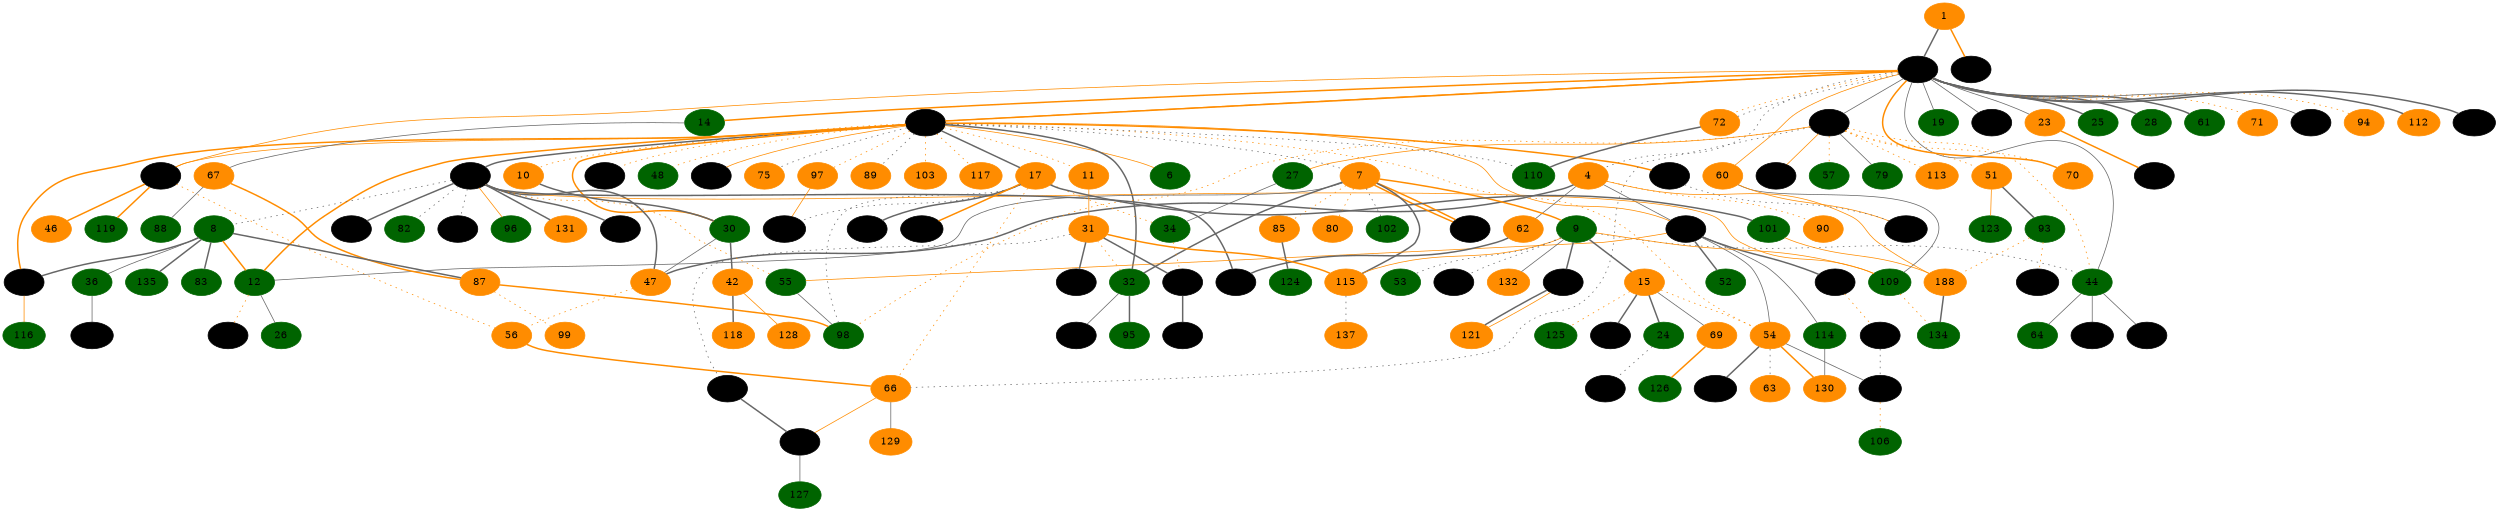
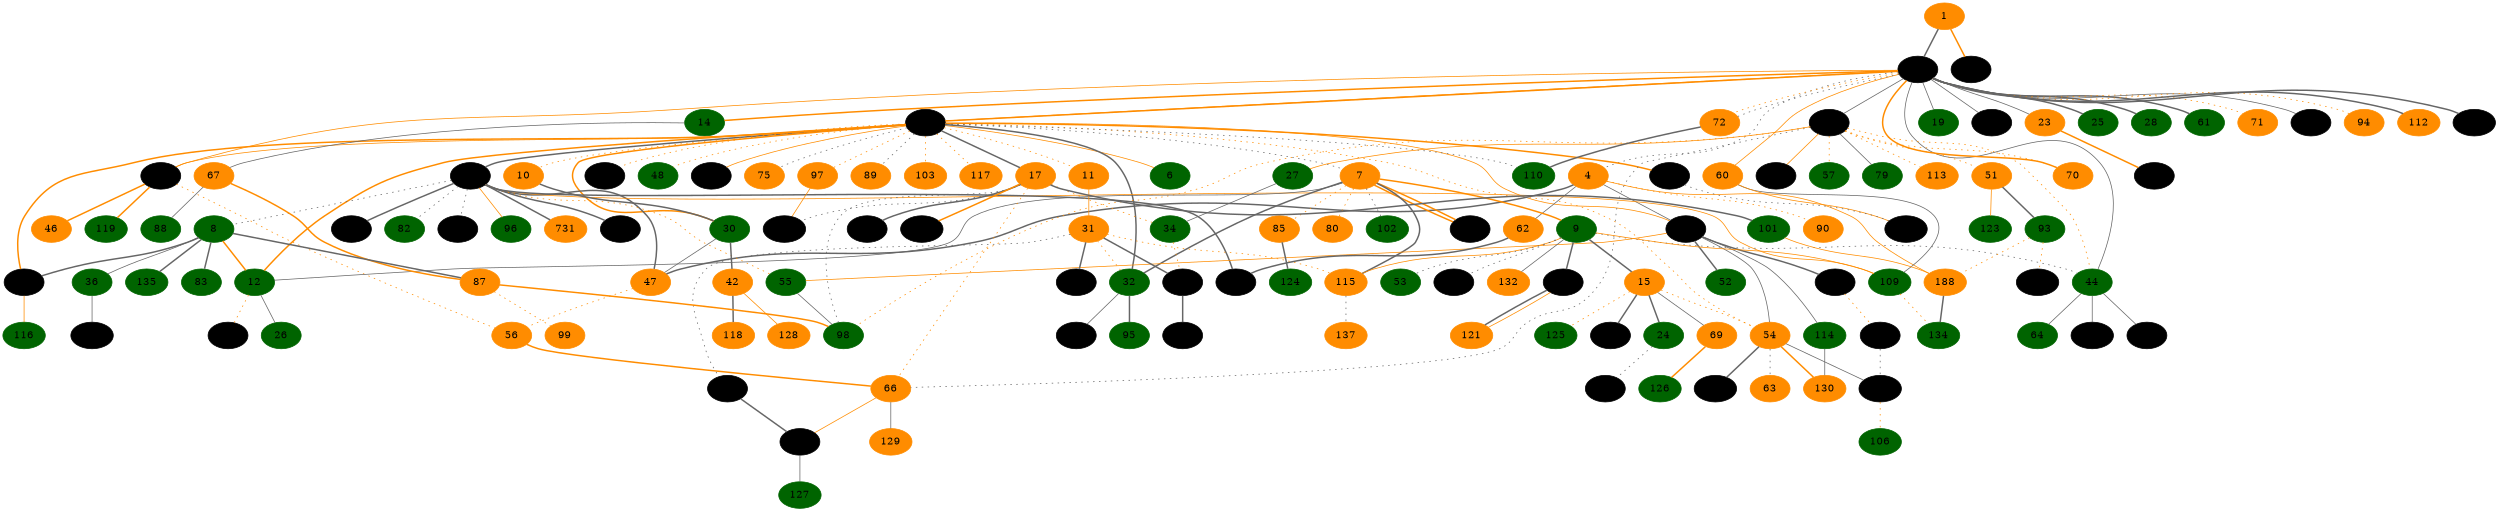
node "131": label "131" -> "731"
edge "31" -- "115": style bold -> dotted
